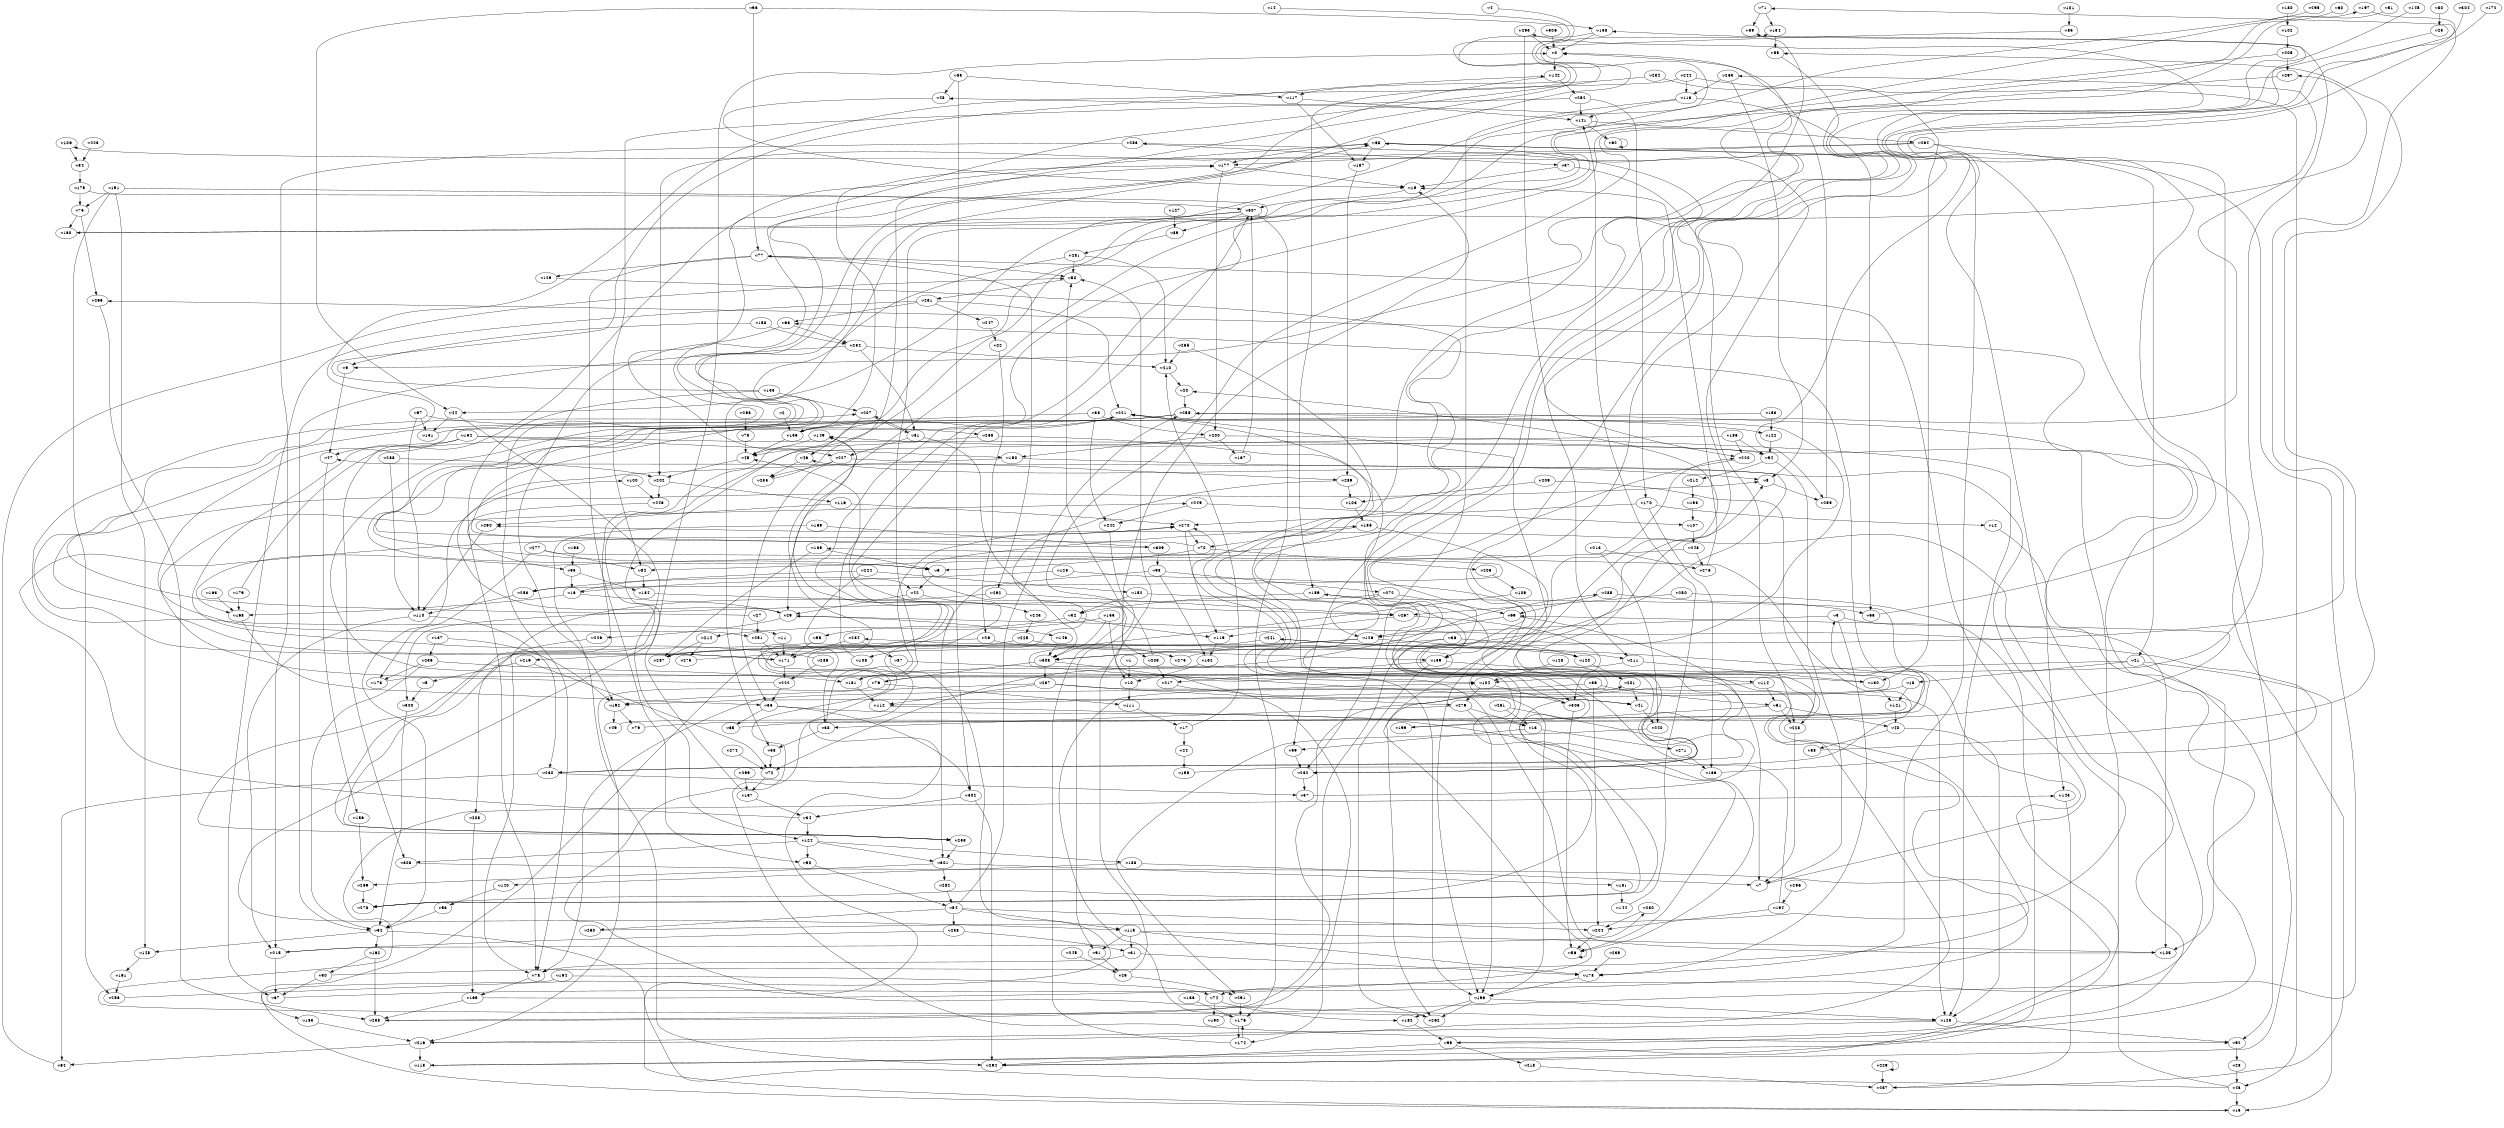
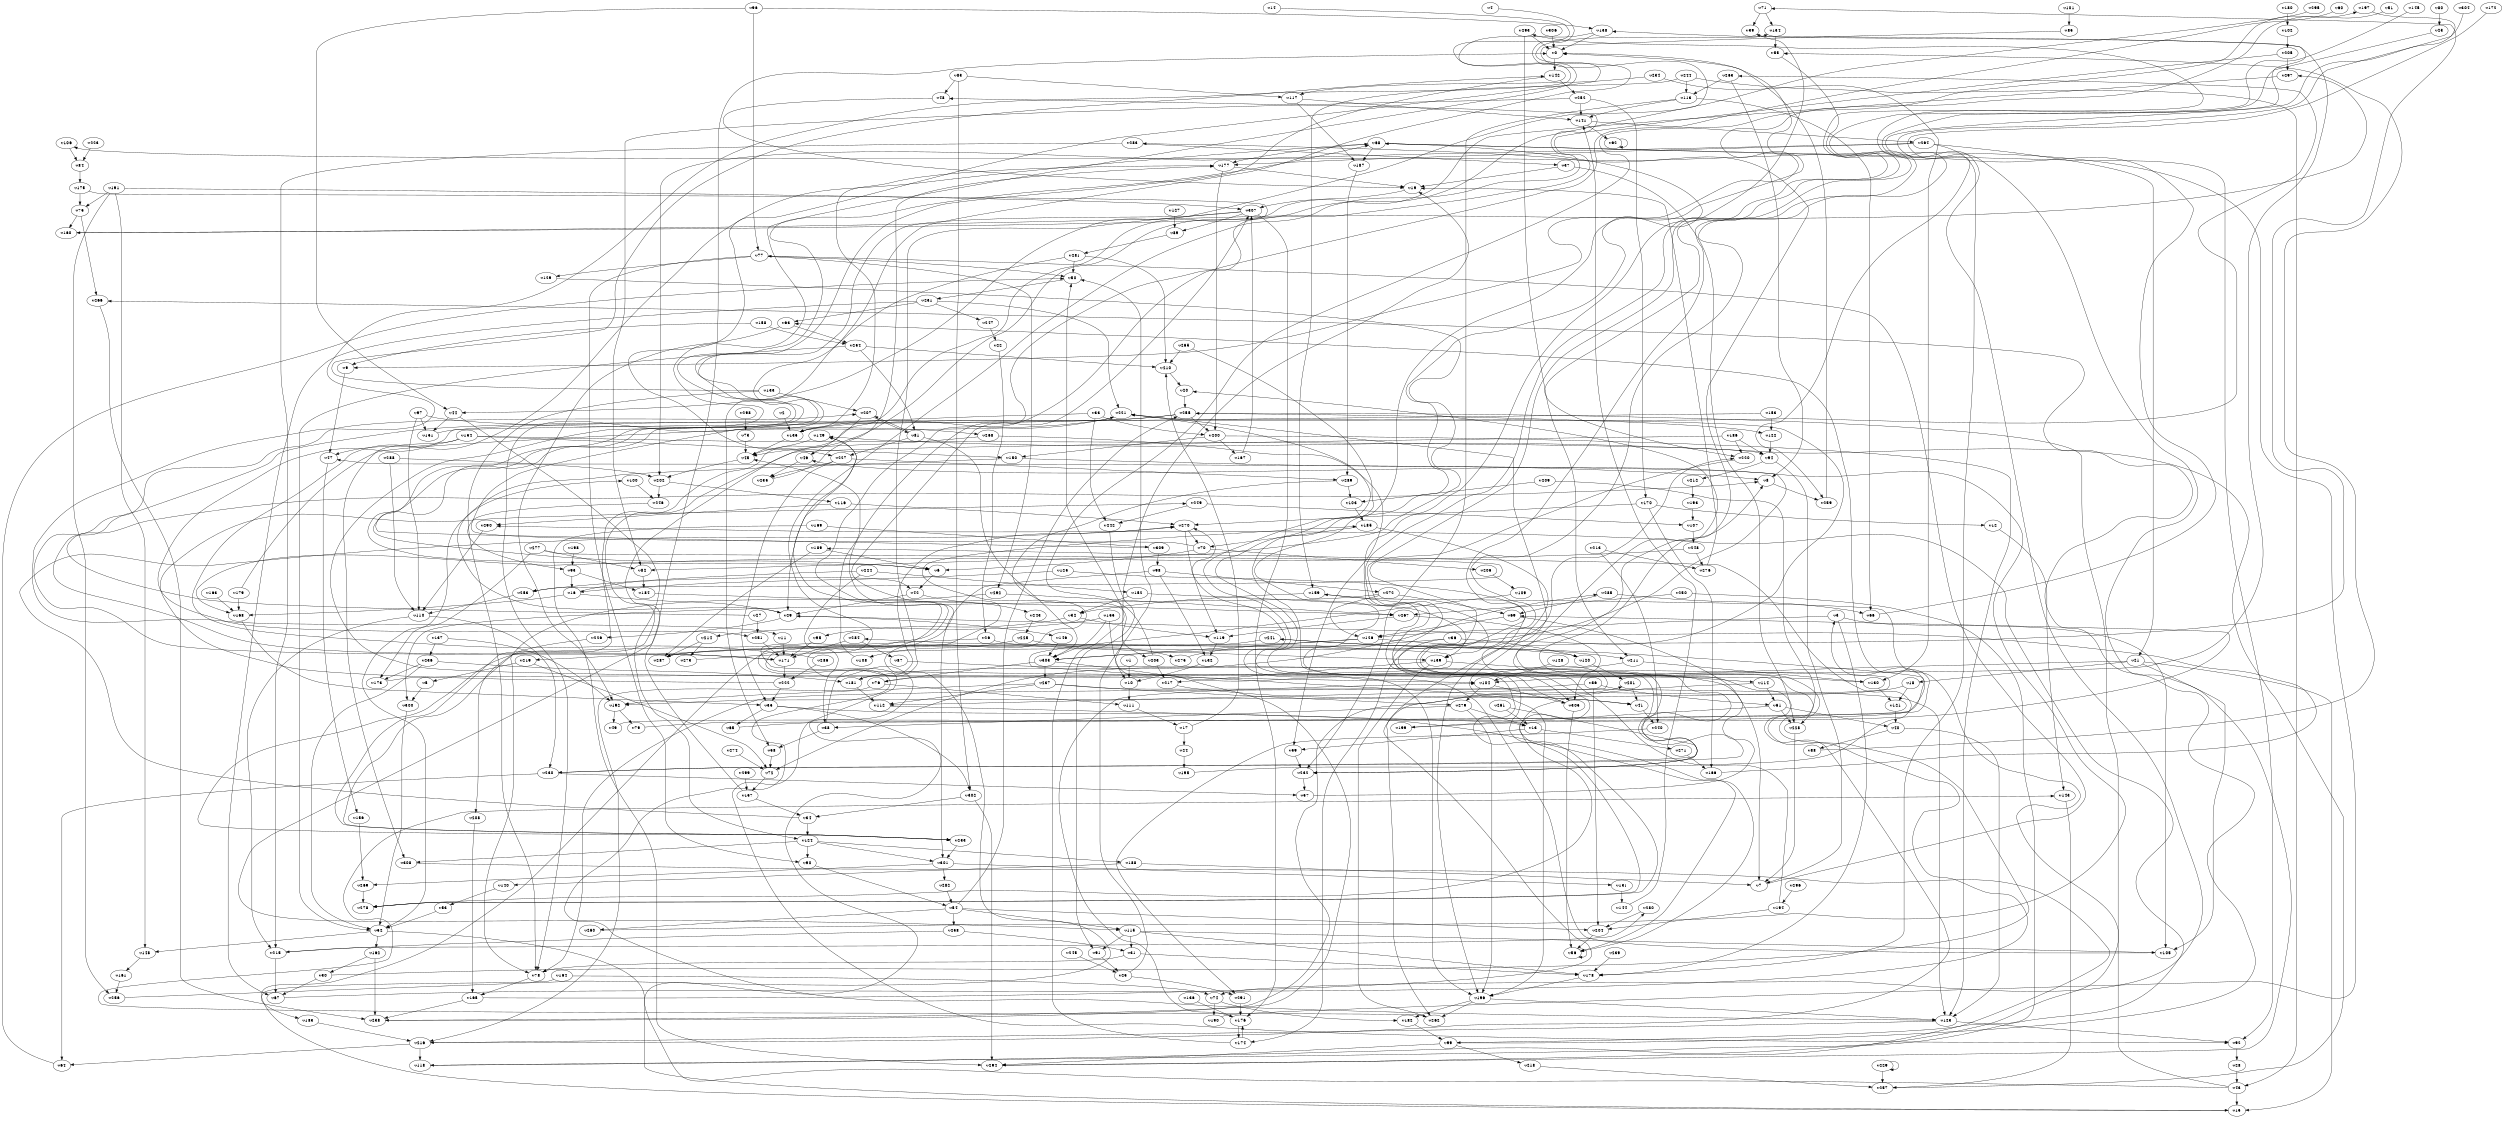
edge "v255" -> "v200": added
